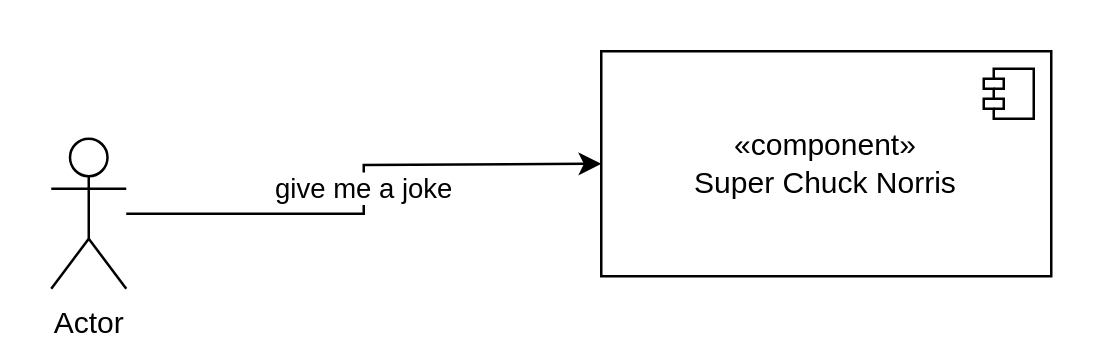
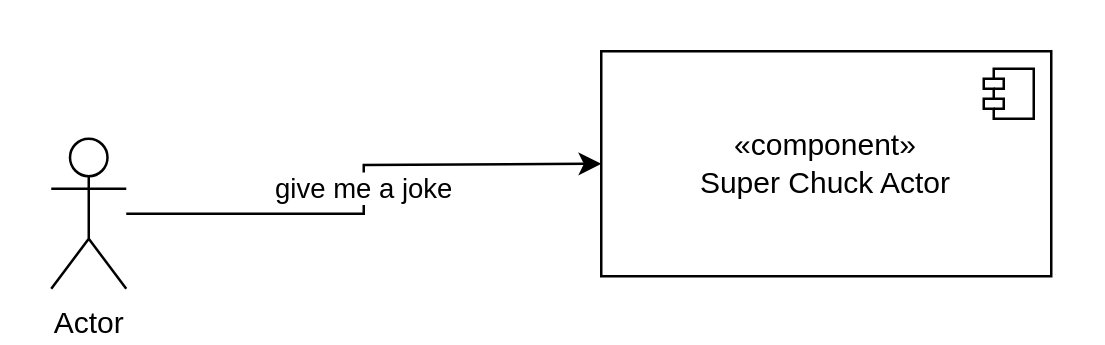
node "«component» Super Chuck Norris": label "«component» Super Chuck Norris" -> "«component» Super Chuck Actor"
